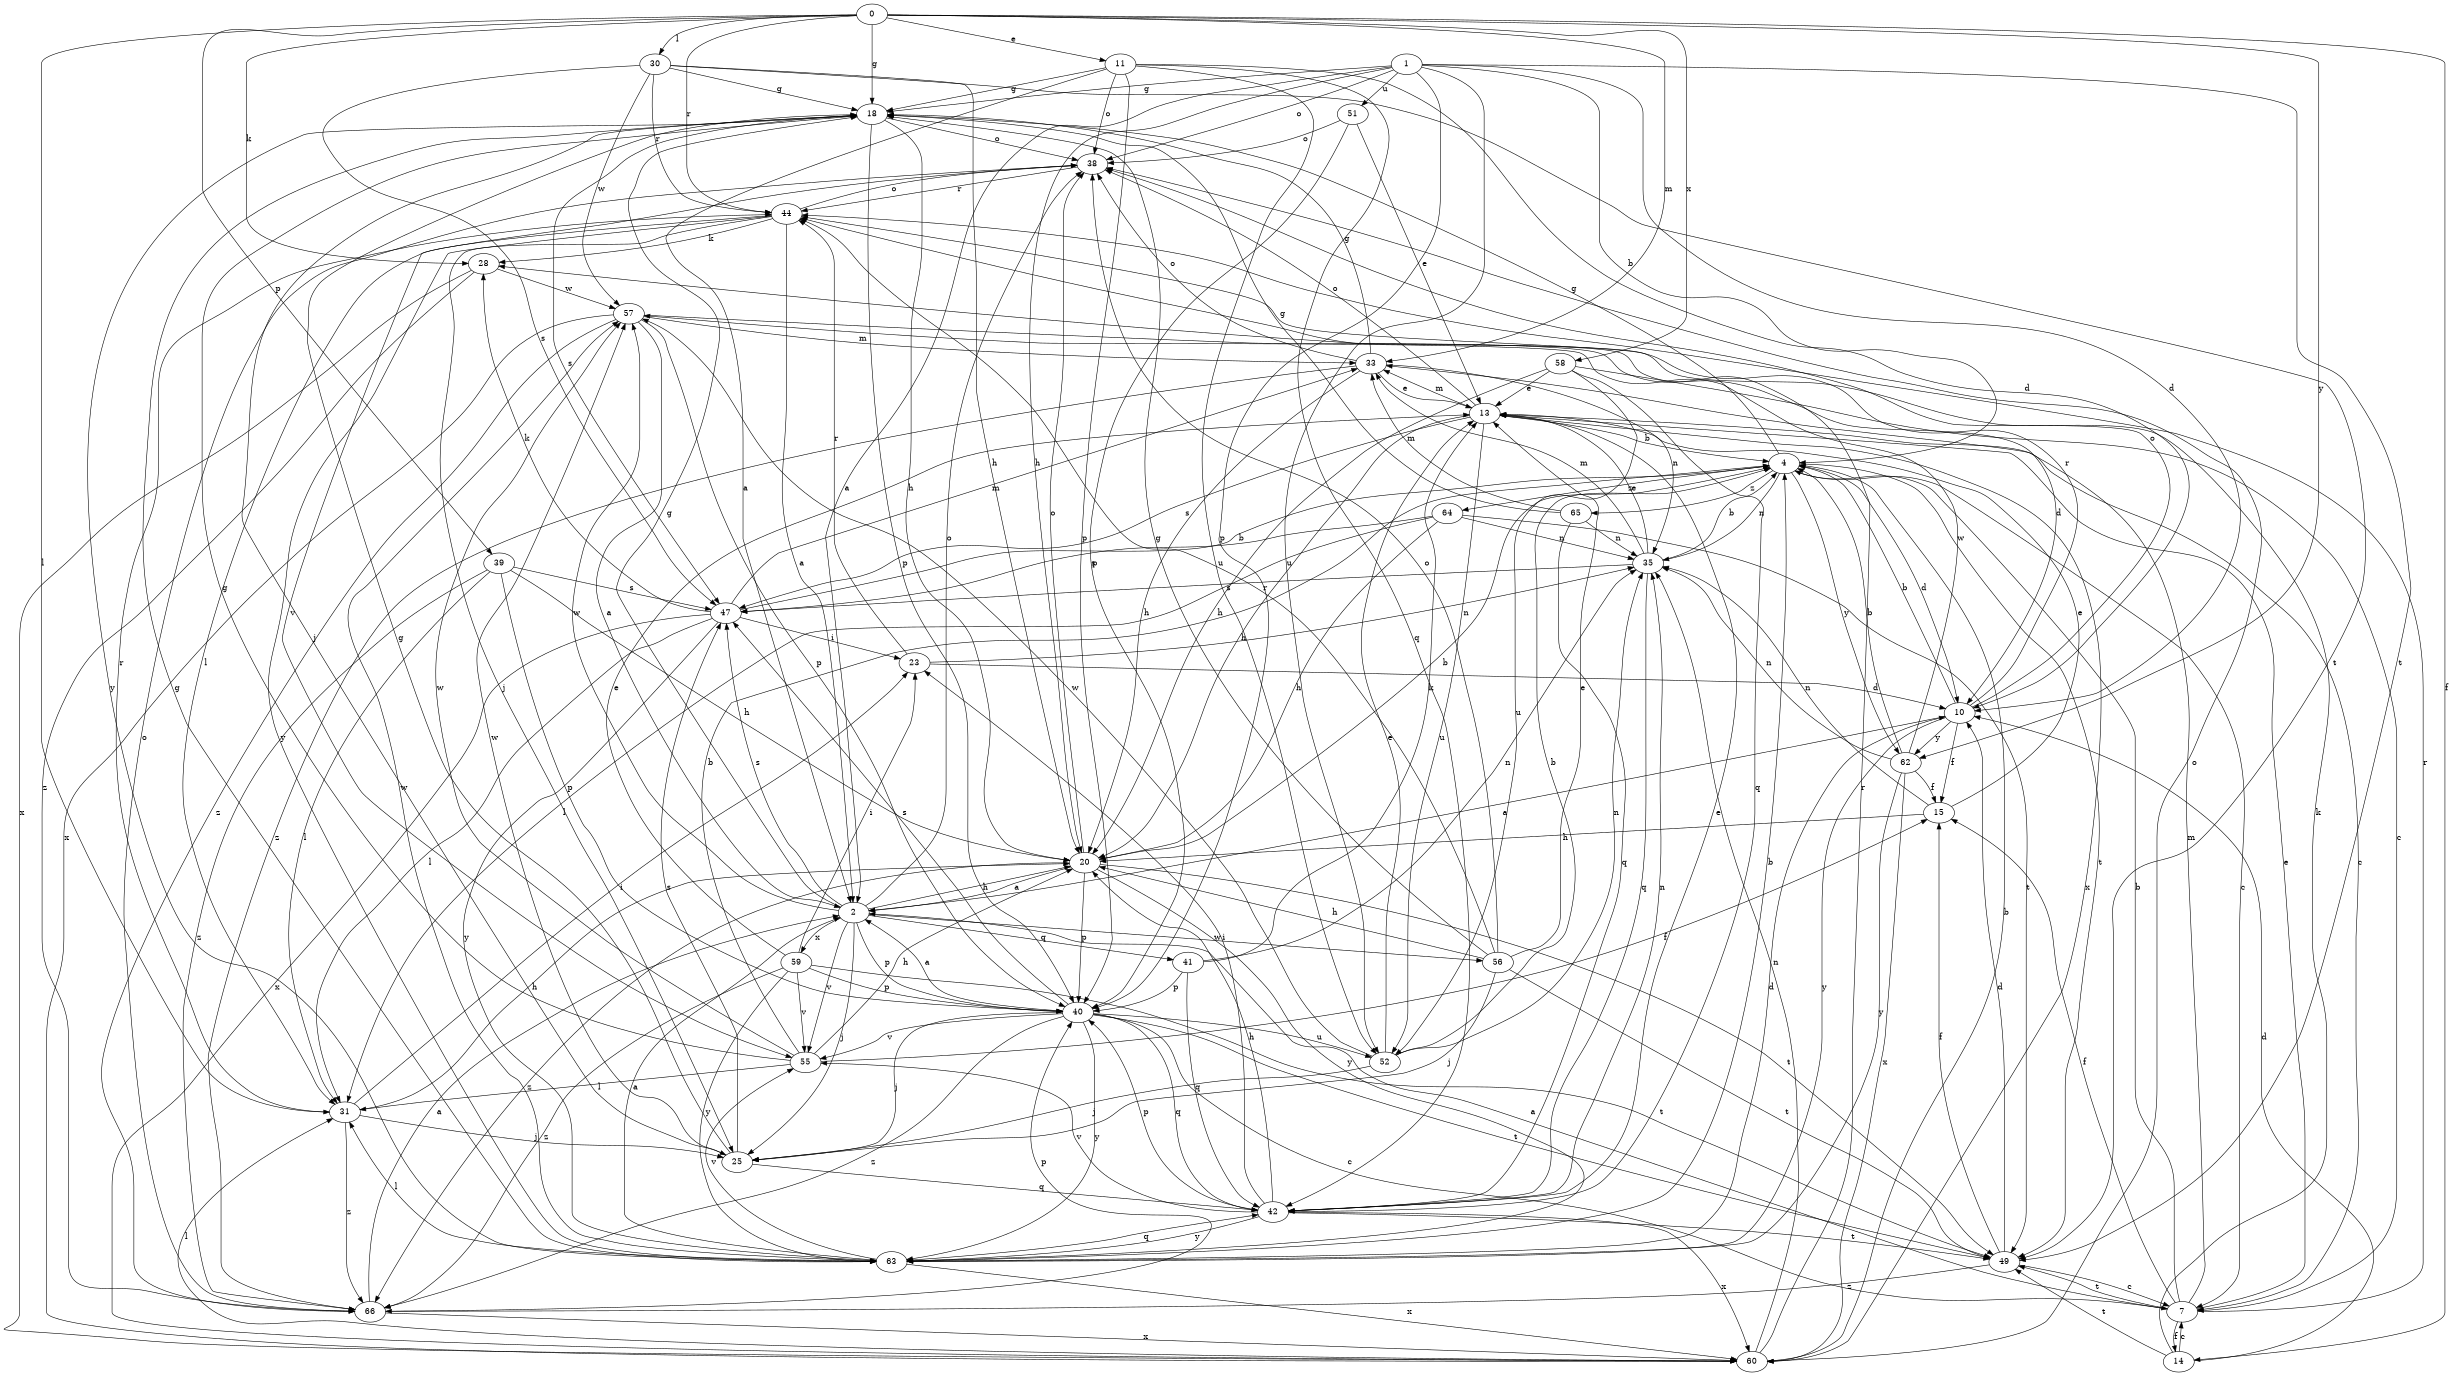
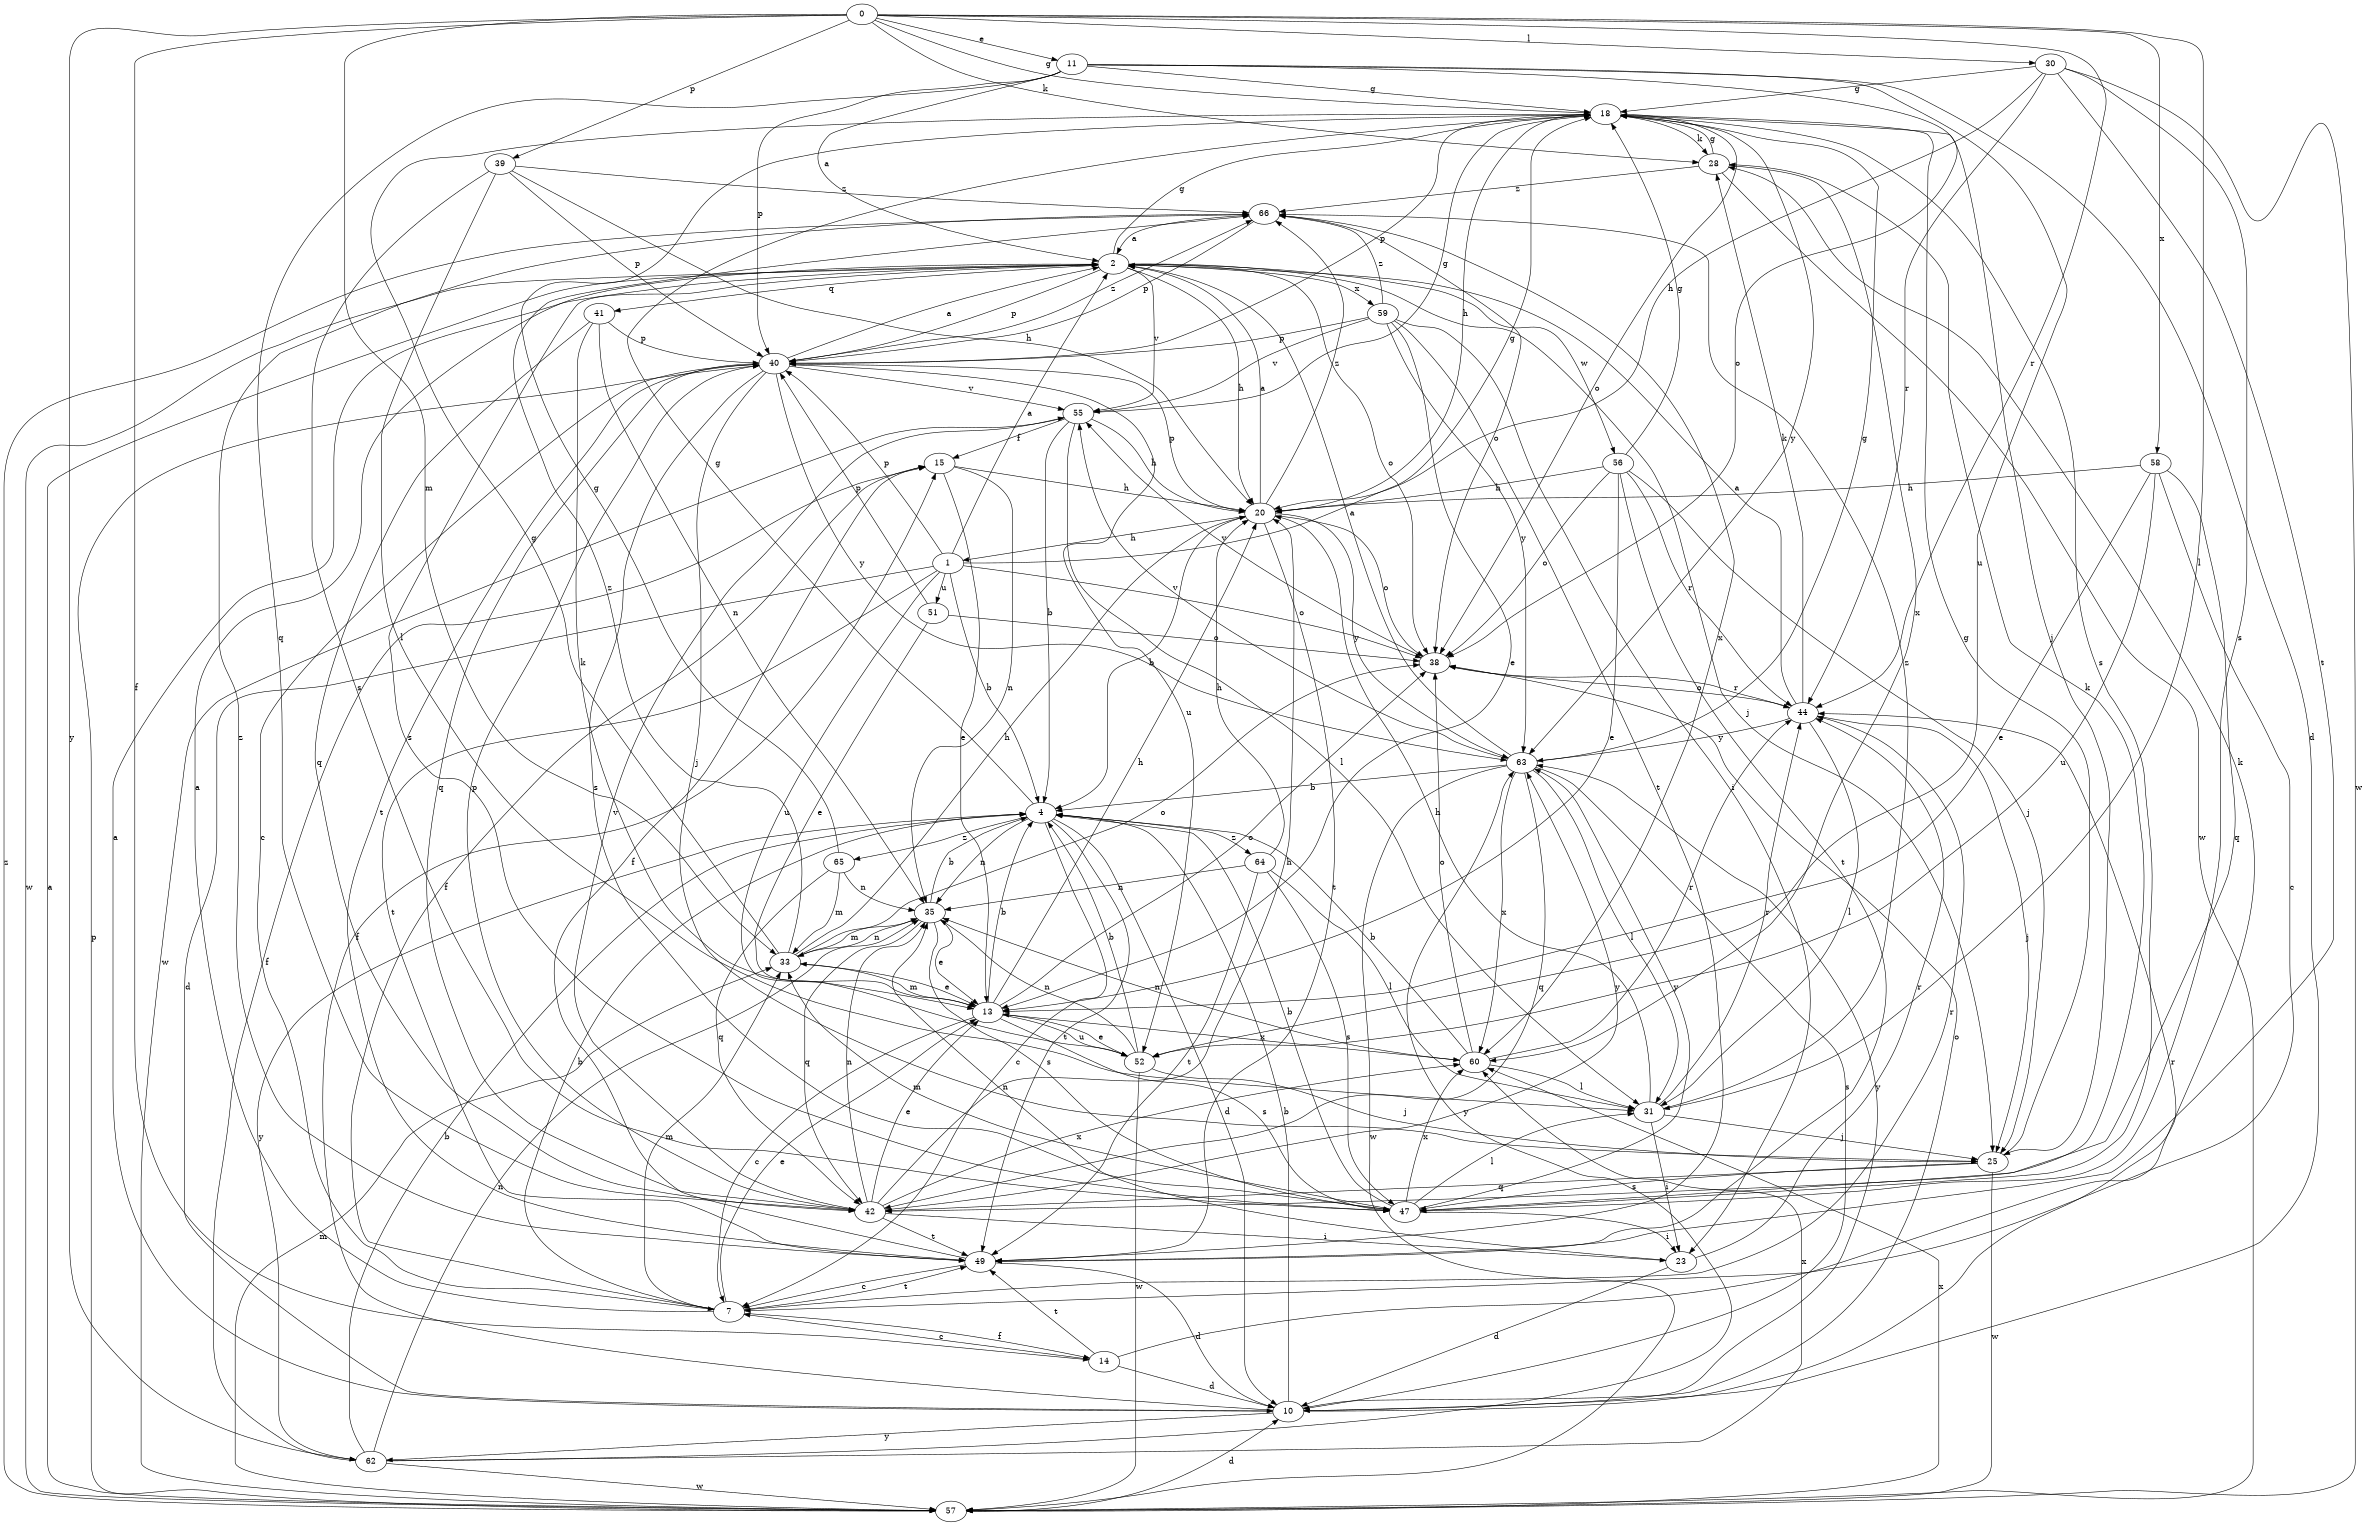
edge "18" -> "28": added, label "k"
edge "28" -> "18": added, label "g"
edge "1" -> "20": reversed
edge "63" -> "10": label "d" -> "s"
